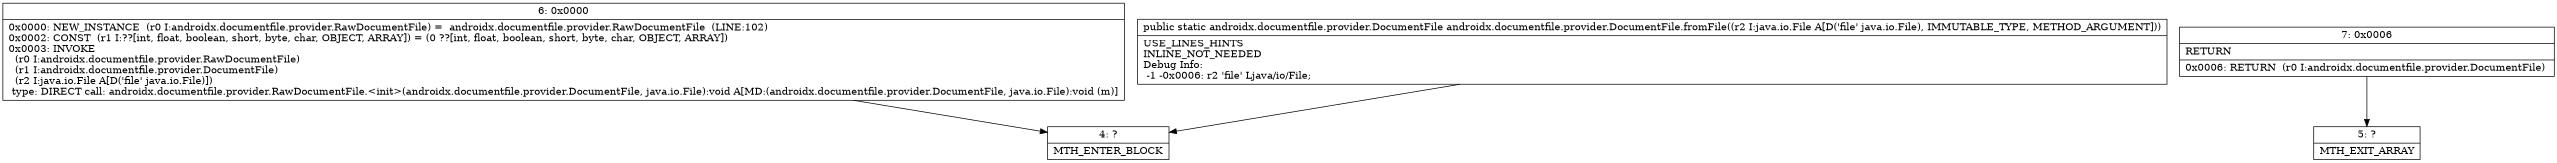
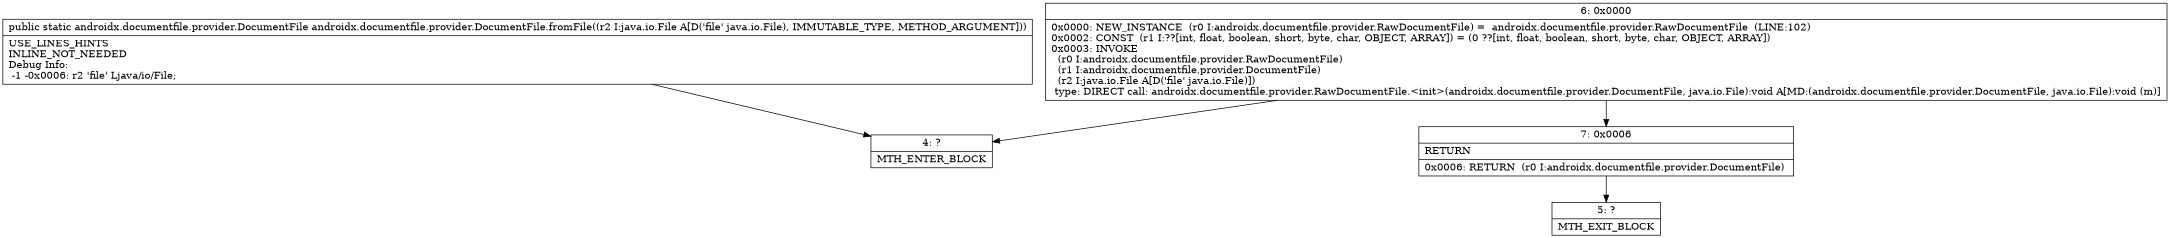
edge "6: 0x0000" -> "7: 0x0006": added
node "5: ?": text "MTH_EXIT_ARRAY" -> "MTH_EXIT_BLOCK"
